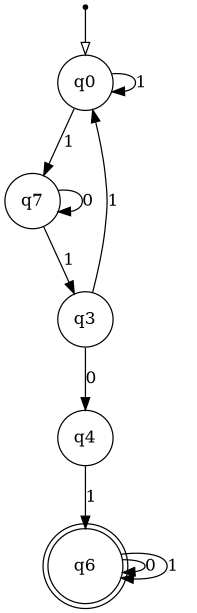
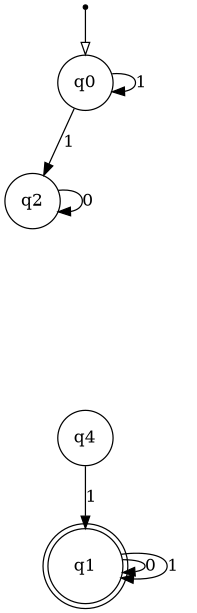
node "q7": label "q7" -> "q2"
node "q3": removed
node "q6": label "q6" -> "q1"
